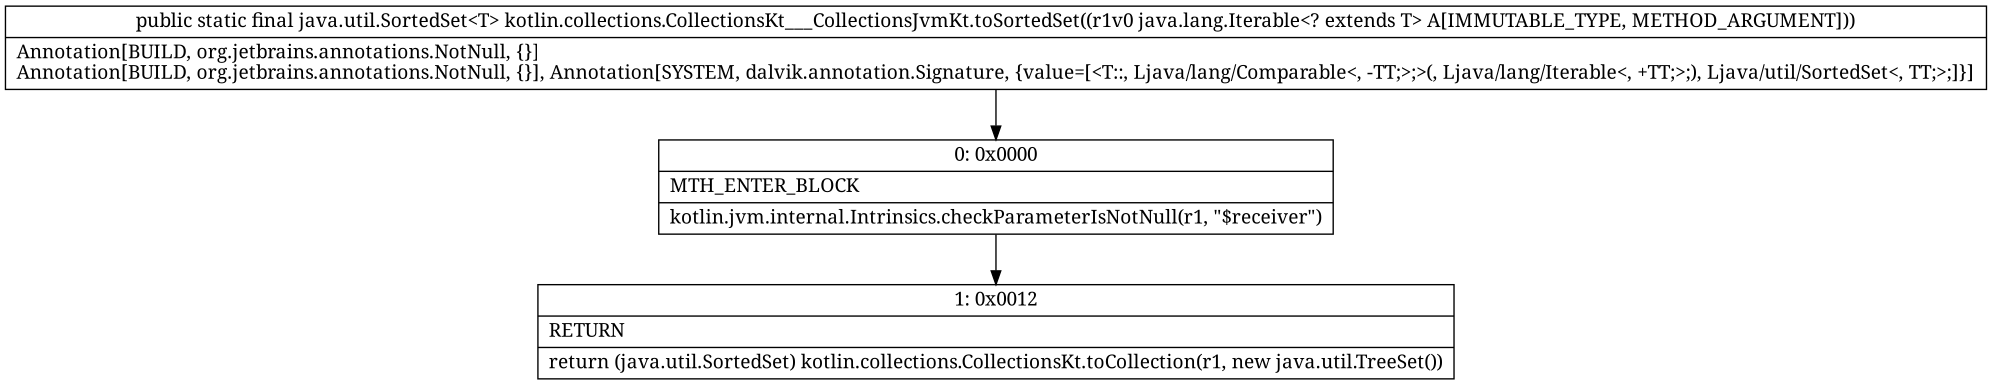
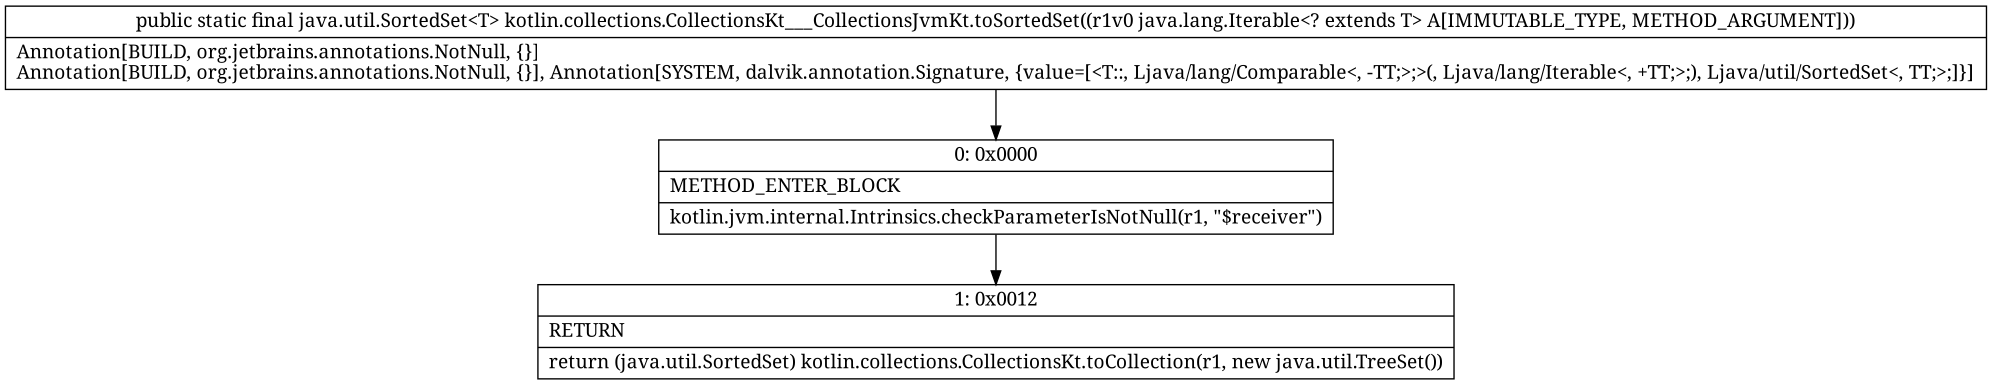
node "0: 0x0000": text "MTH_ENTER_BLOCK" -> "METHOD_ENTER_BLOCK"
